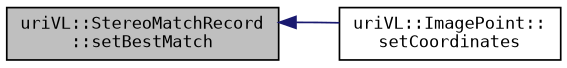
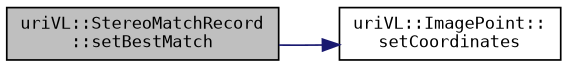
edge "uriVL::ImagePoint:: setCoordinates" -> "uriVL::StereoMatchRecord ::setBestMatch": reversed
